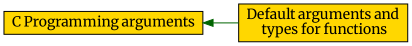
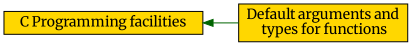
node "C Programming arguments": label "C Programming arguments" -> "C Programming facilities"
